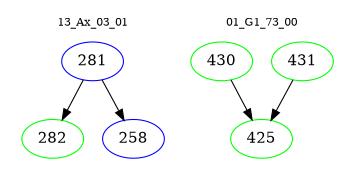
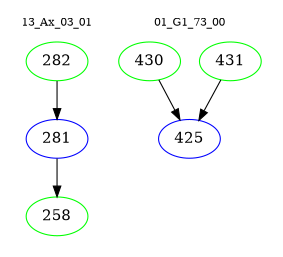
edge "281" -> "282": reversed
node "258": color blue -> green
node "425": color green -> blue
